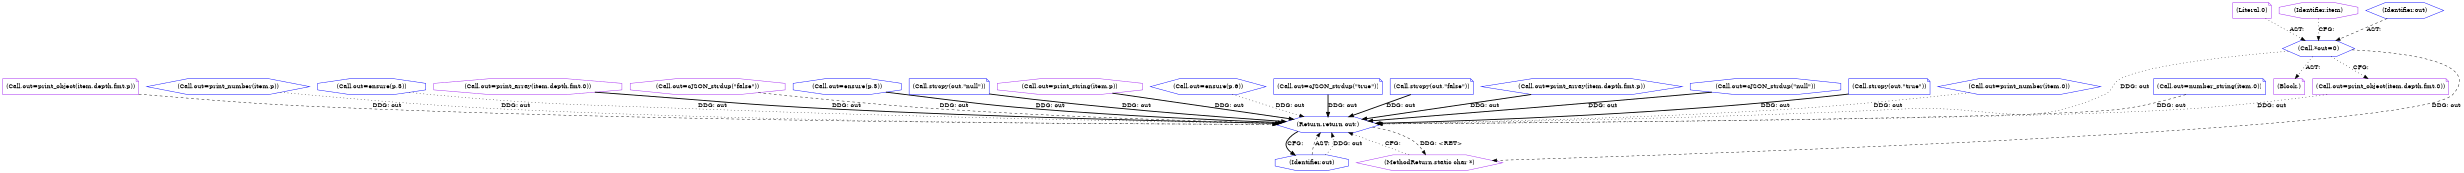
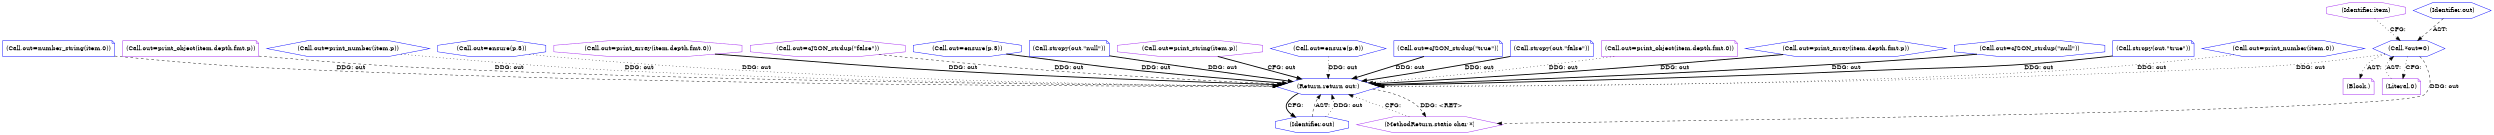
edge "(Call,*out=0)" -> "(Call,out=print_object(item,depth,fmt,0))": now "(Call,*out=0)" -> "(Literal,0)"
edge "(Call,out=print_string(item,p))" -> "(Return,return out;)": label "DDG: out" -> "CFG: out"
